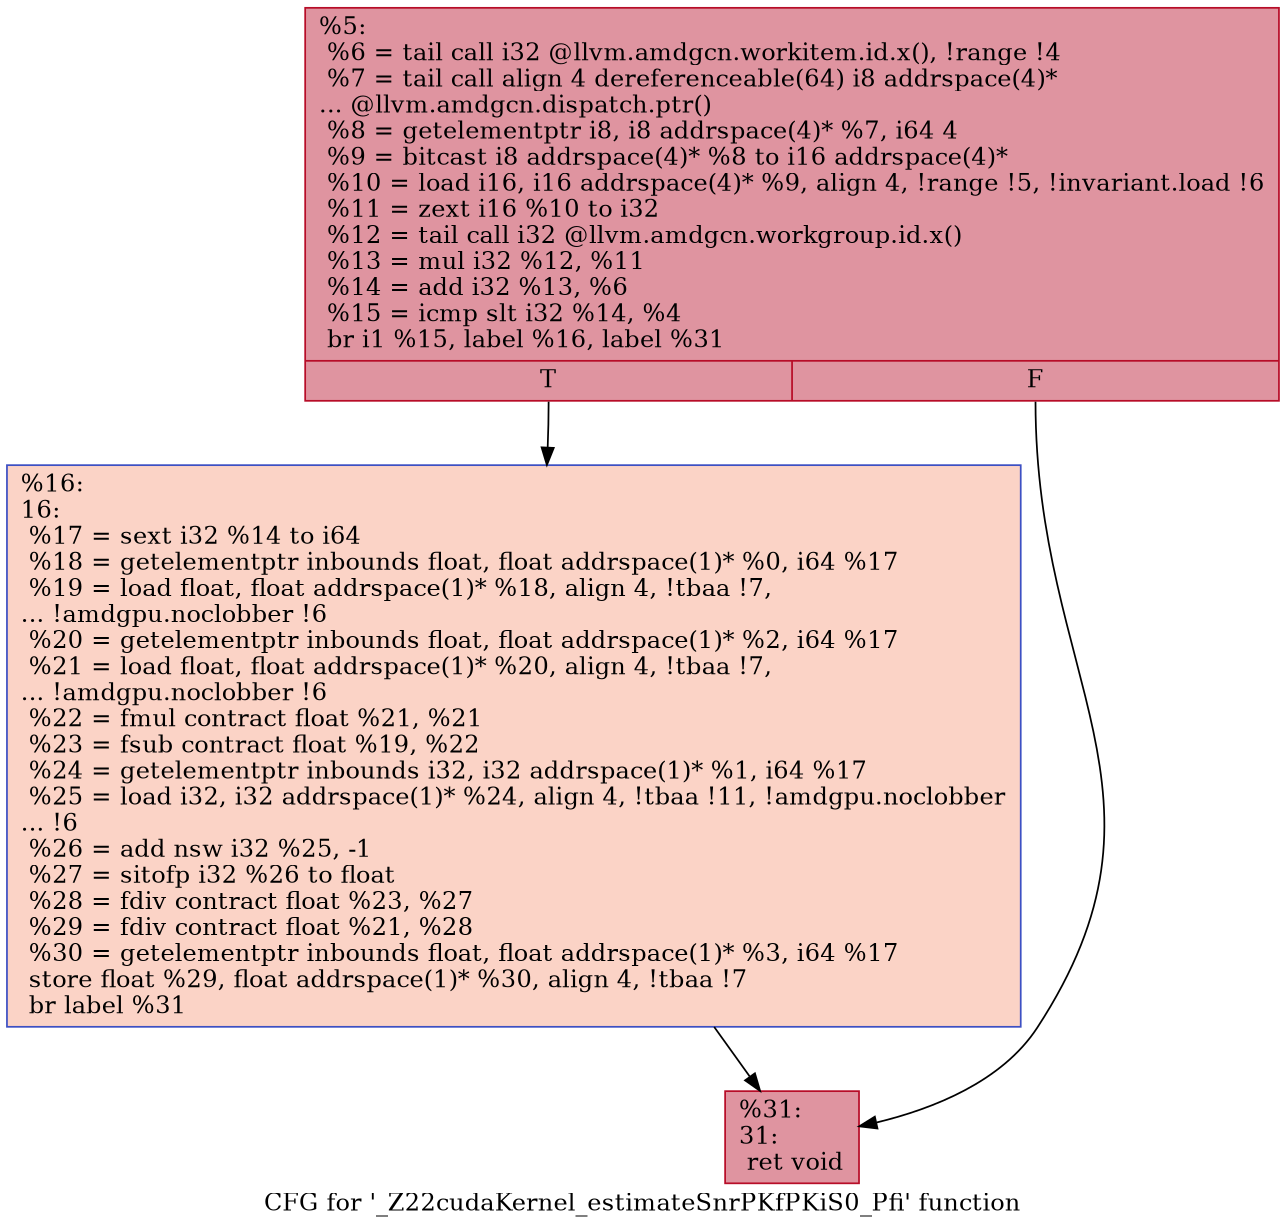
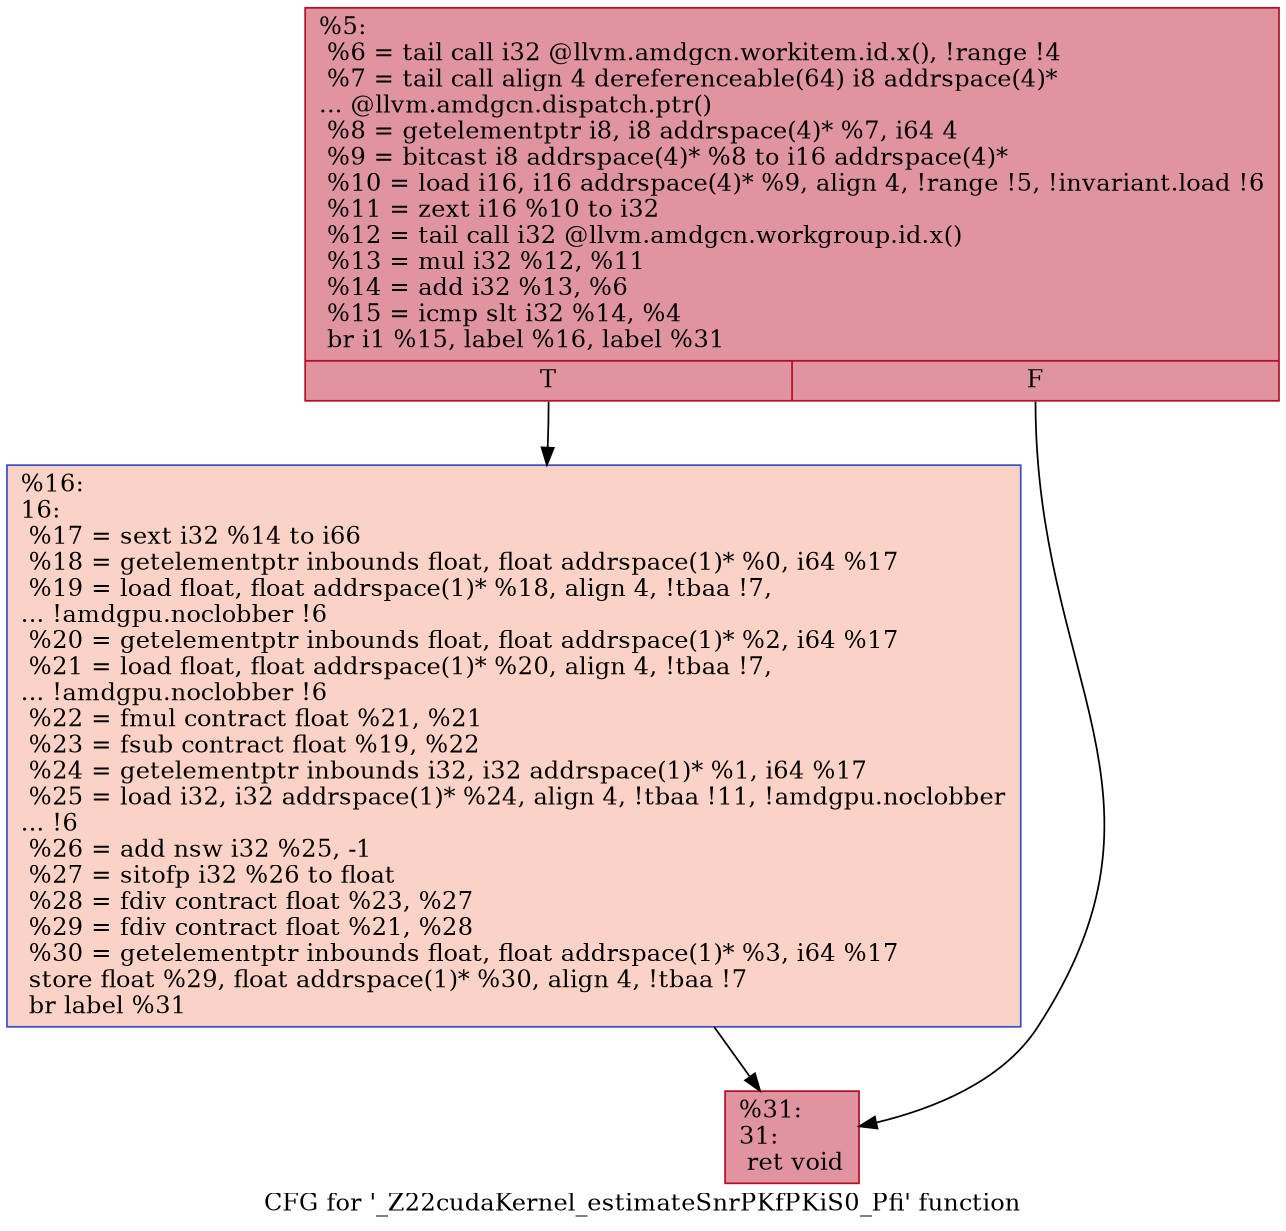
node "%16:": text "%17 = sext i32 %14 to i64" -> "%17 = sext i32 %14 to i66"
